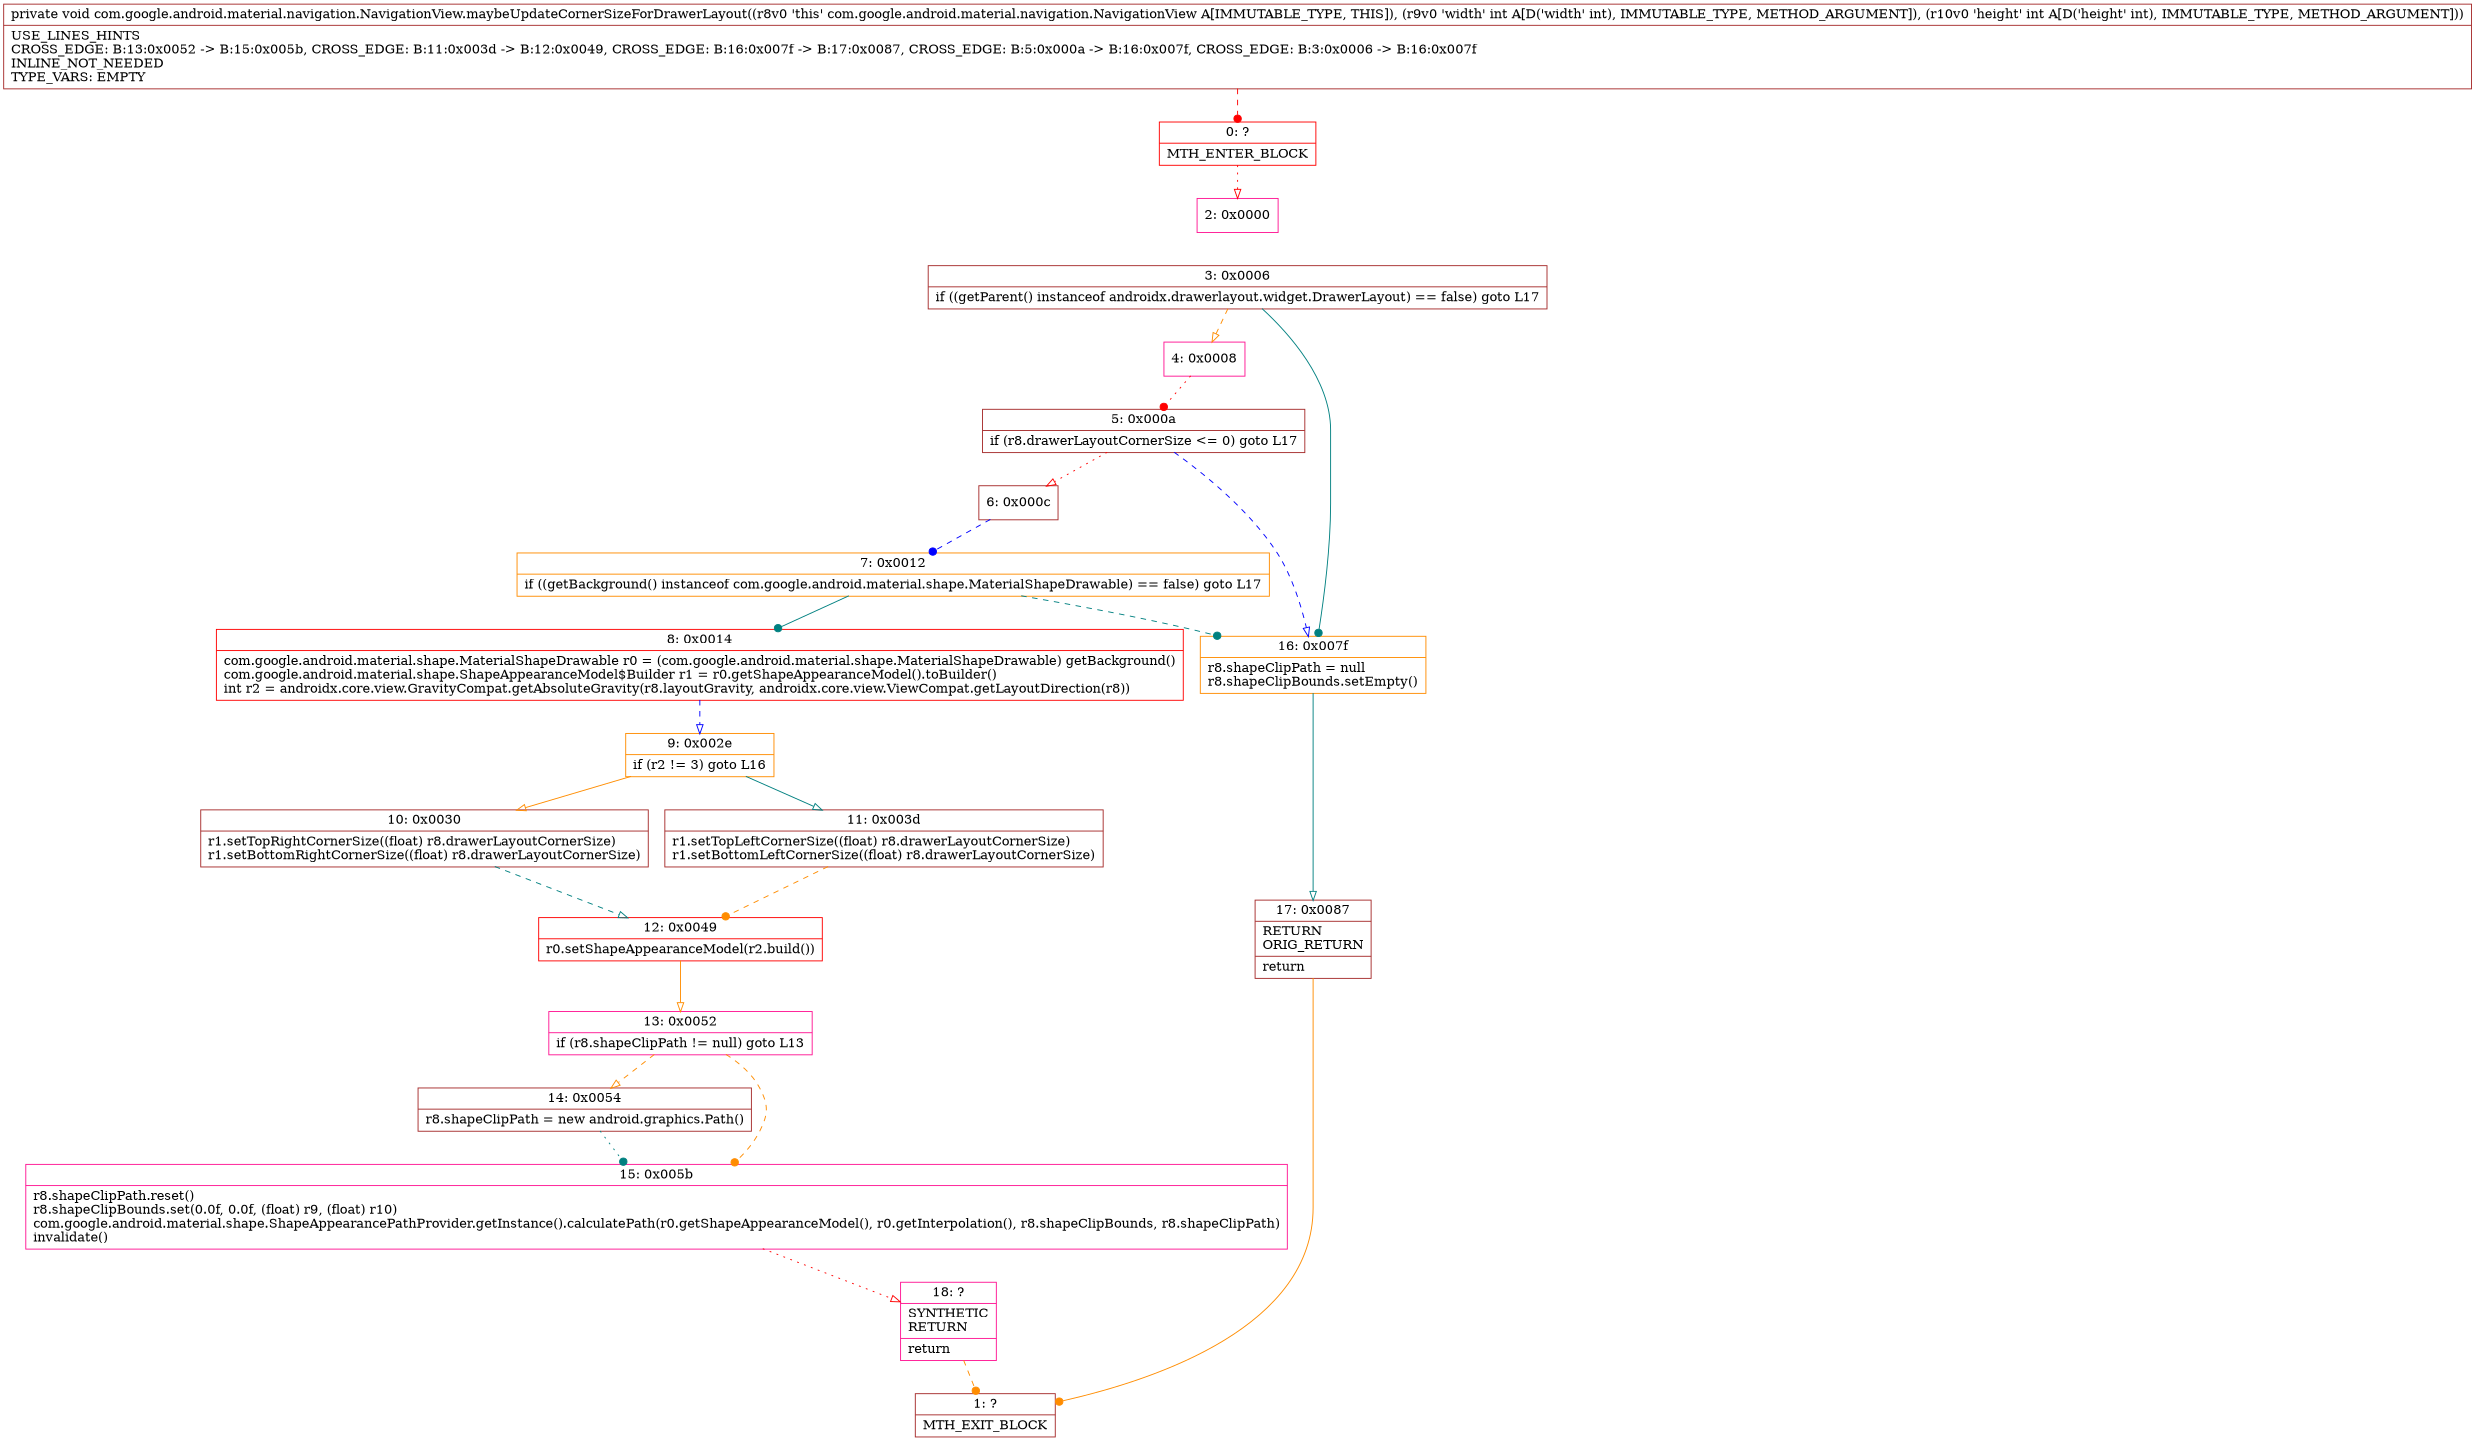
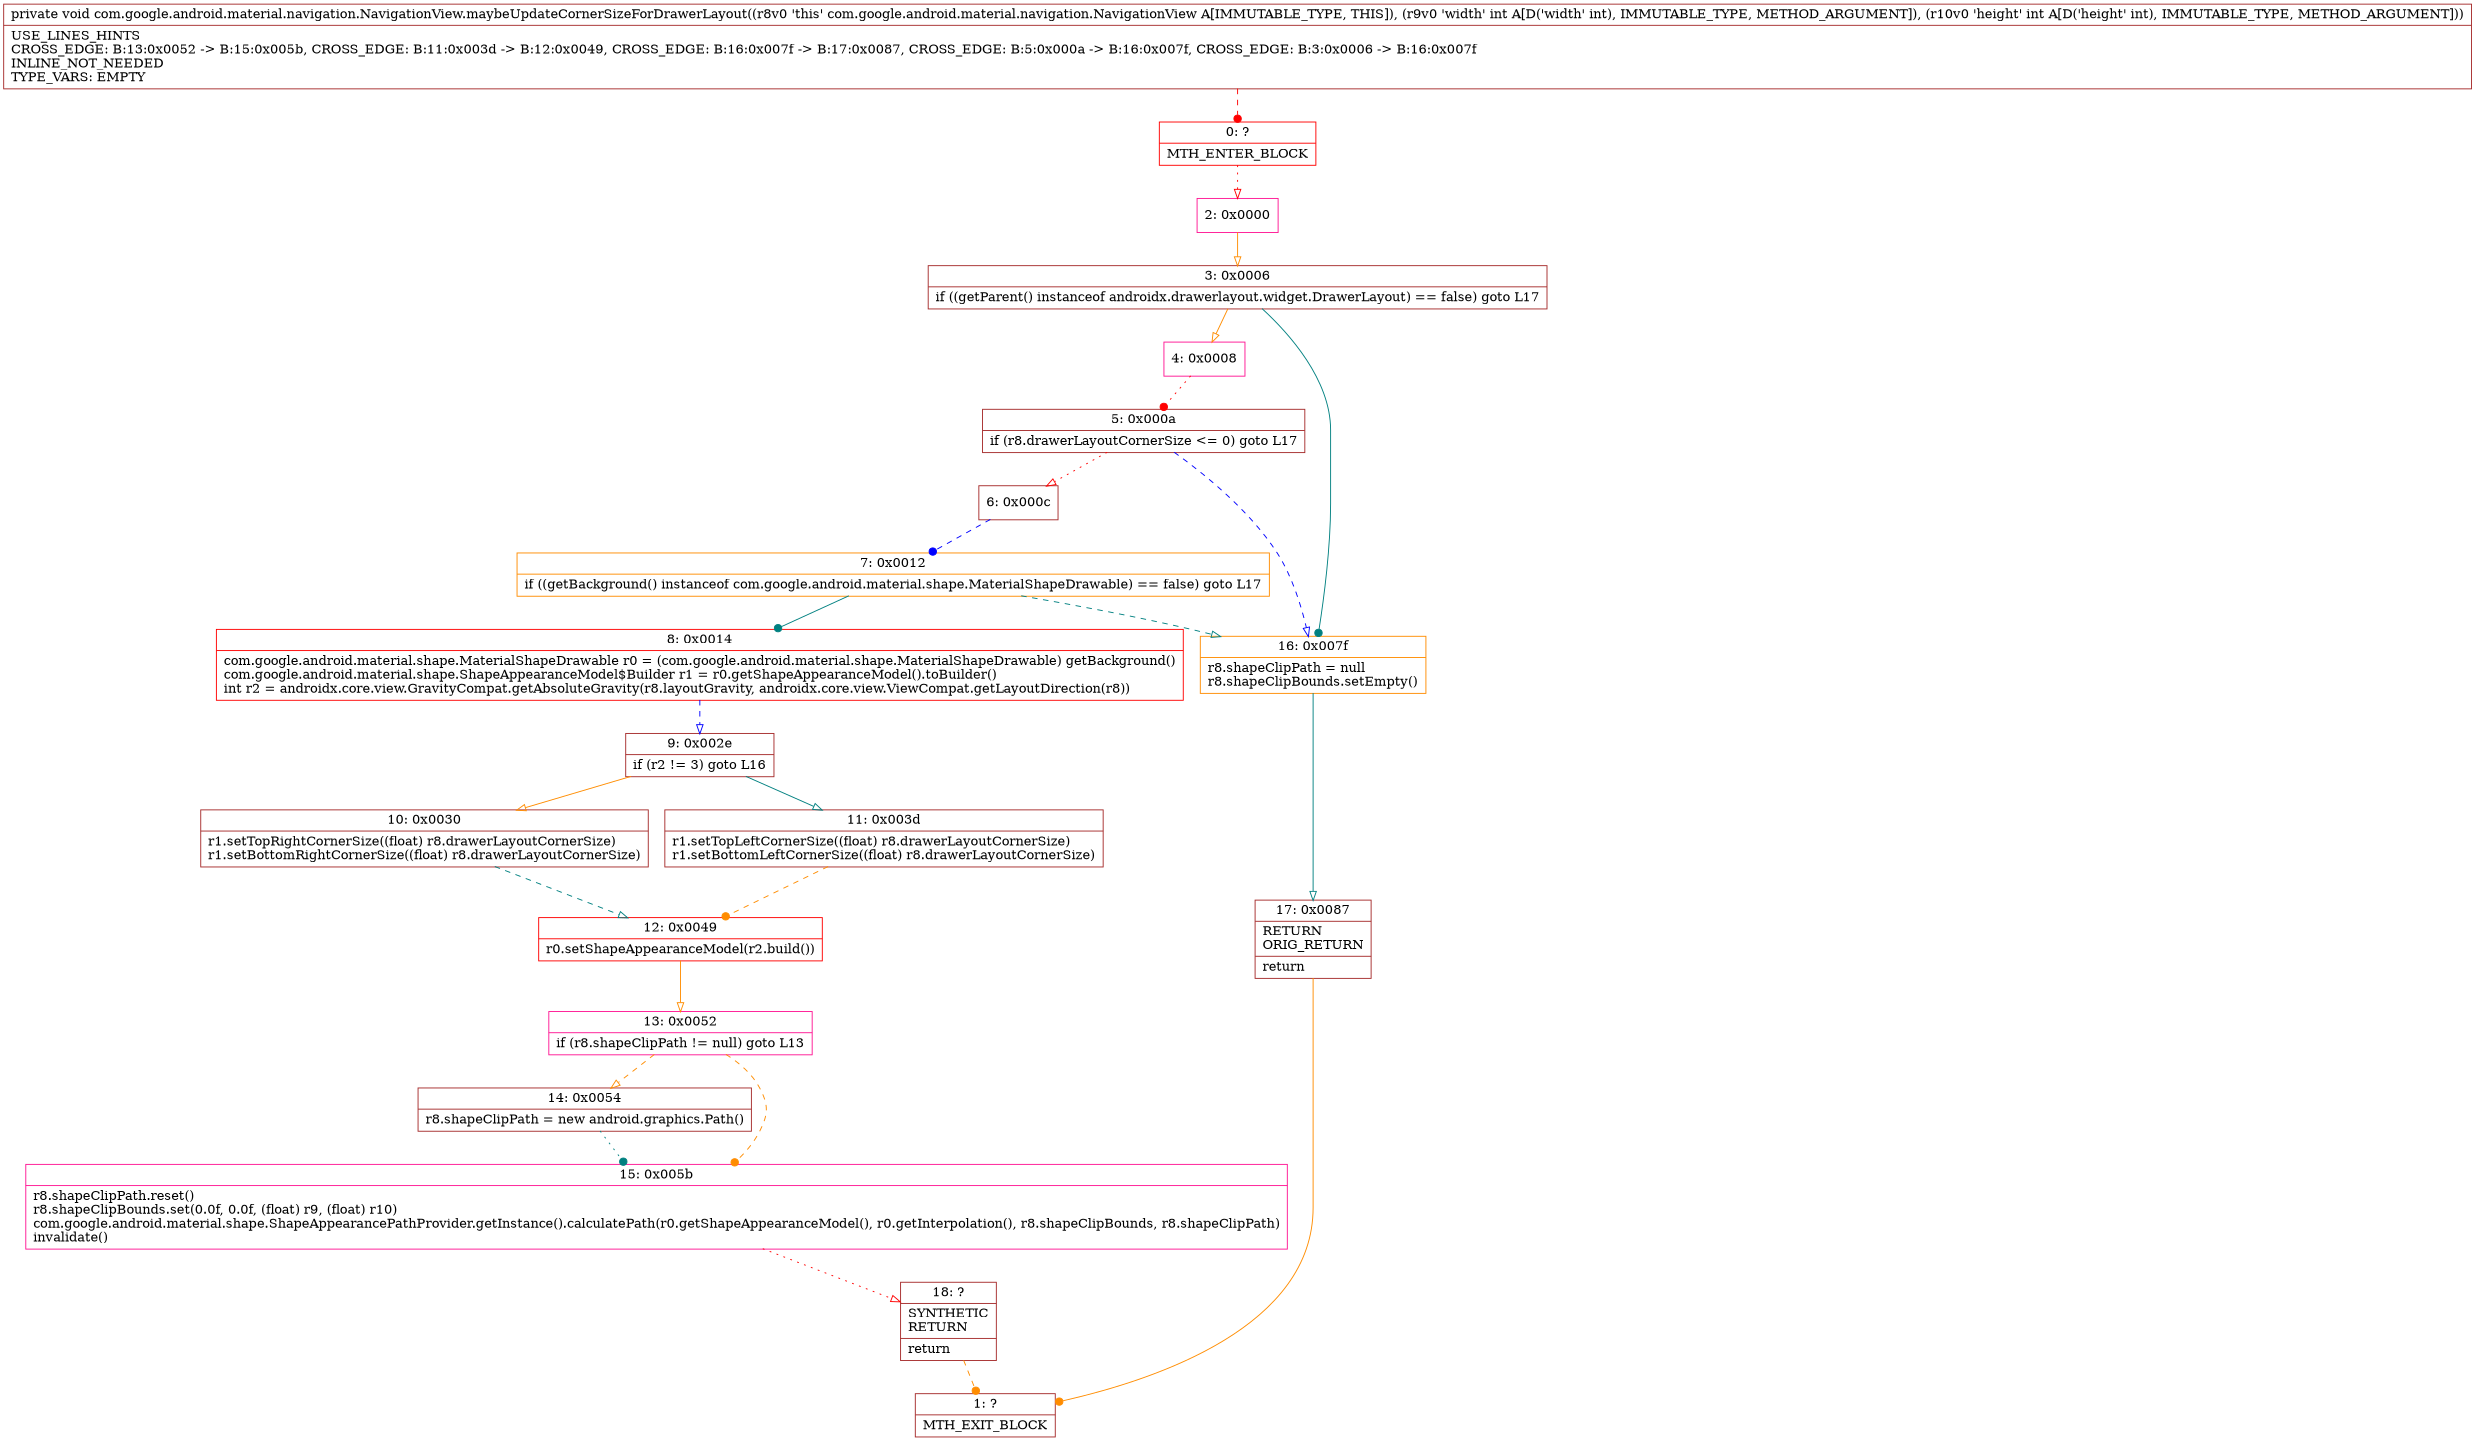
edge "2: 0x0000" -> "3: 0x0006": added
edge "3: 0x0006" -> "4: 0x0008": style dashed -> solid
edge "7: 0x0012" -> "16: 0x007f": arrowhead dot -> onormal
node "9: 0x002e": color darkorange -> brown
node "18: ?": color deeppink -> brown
